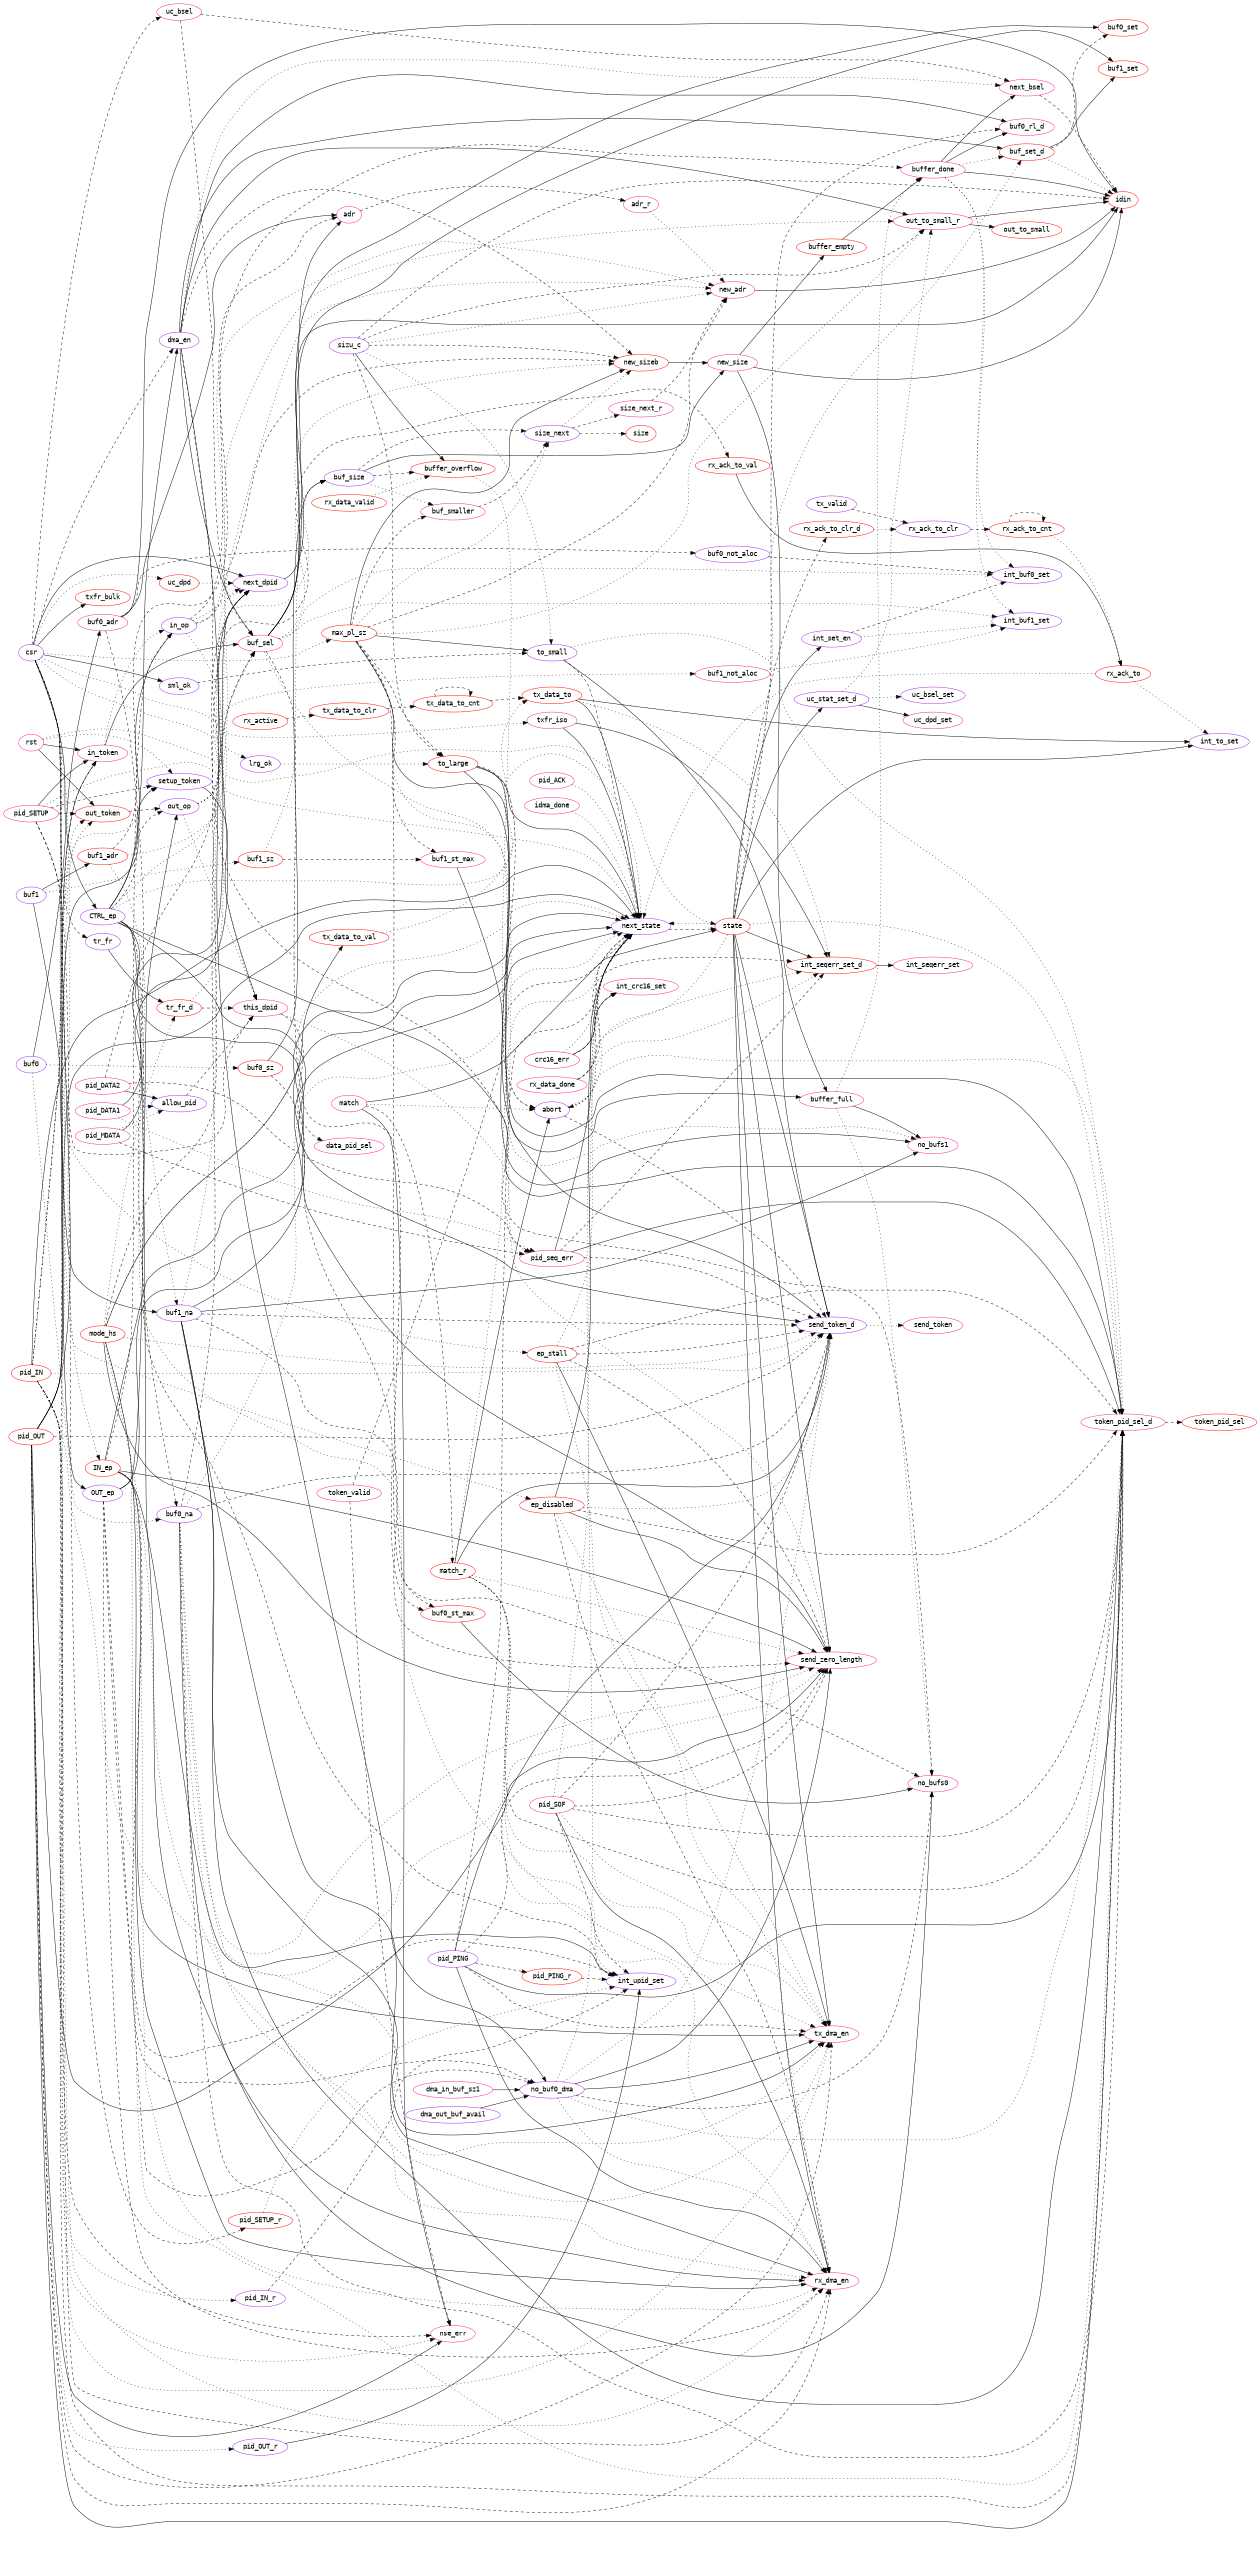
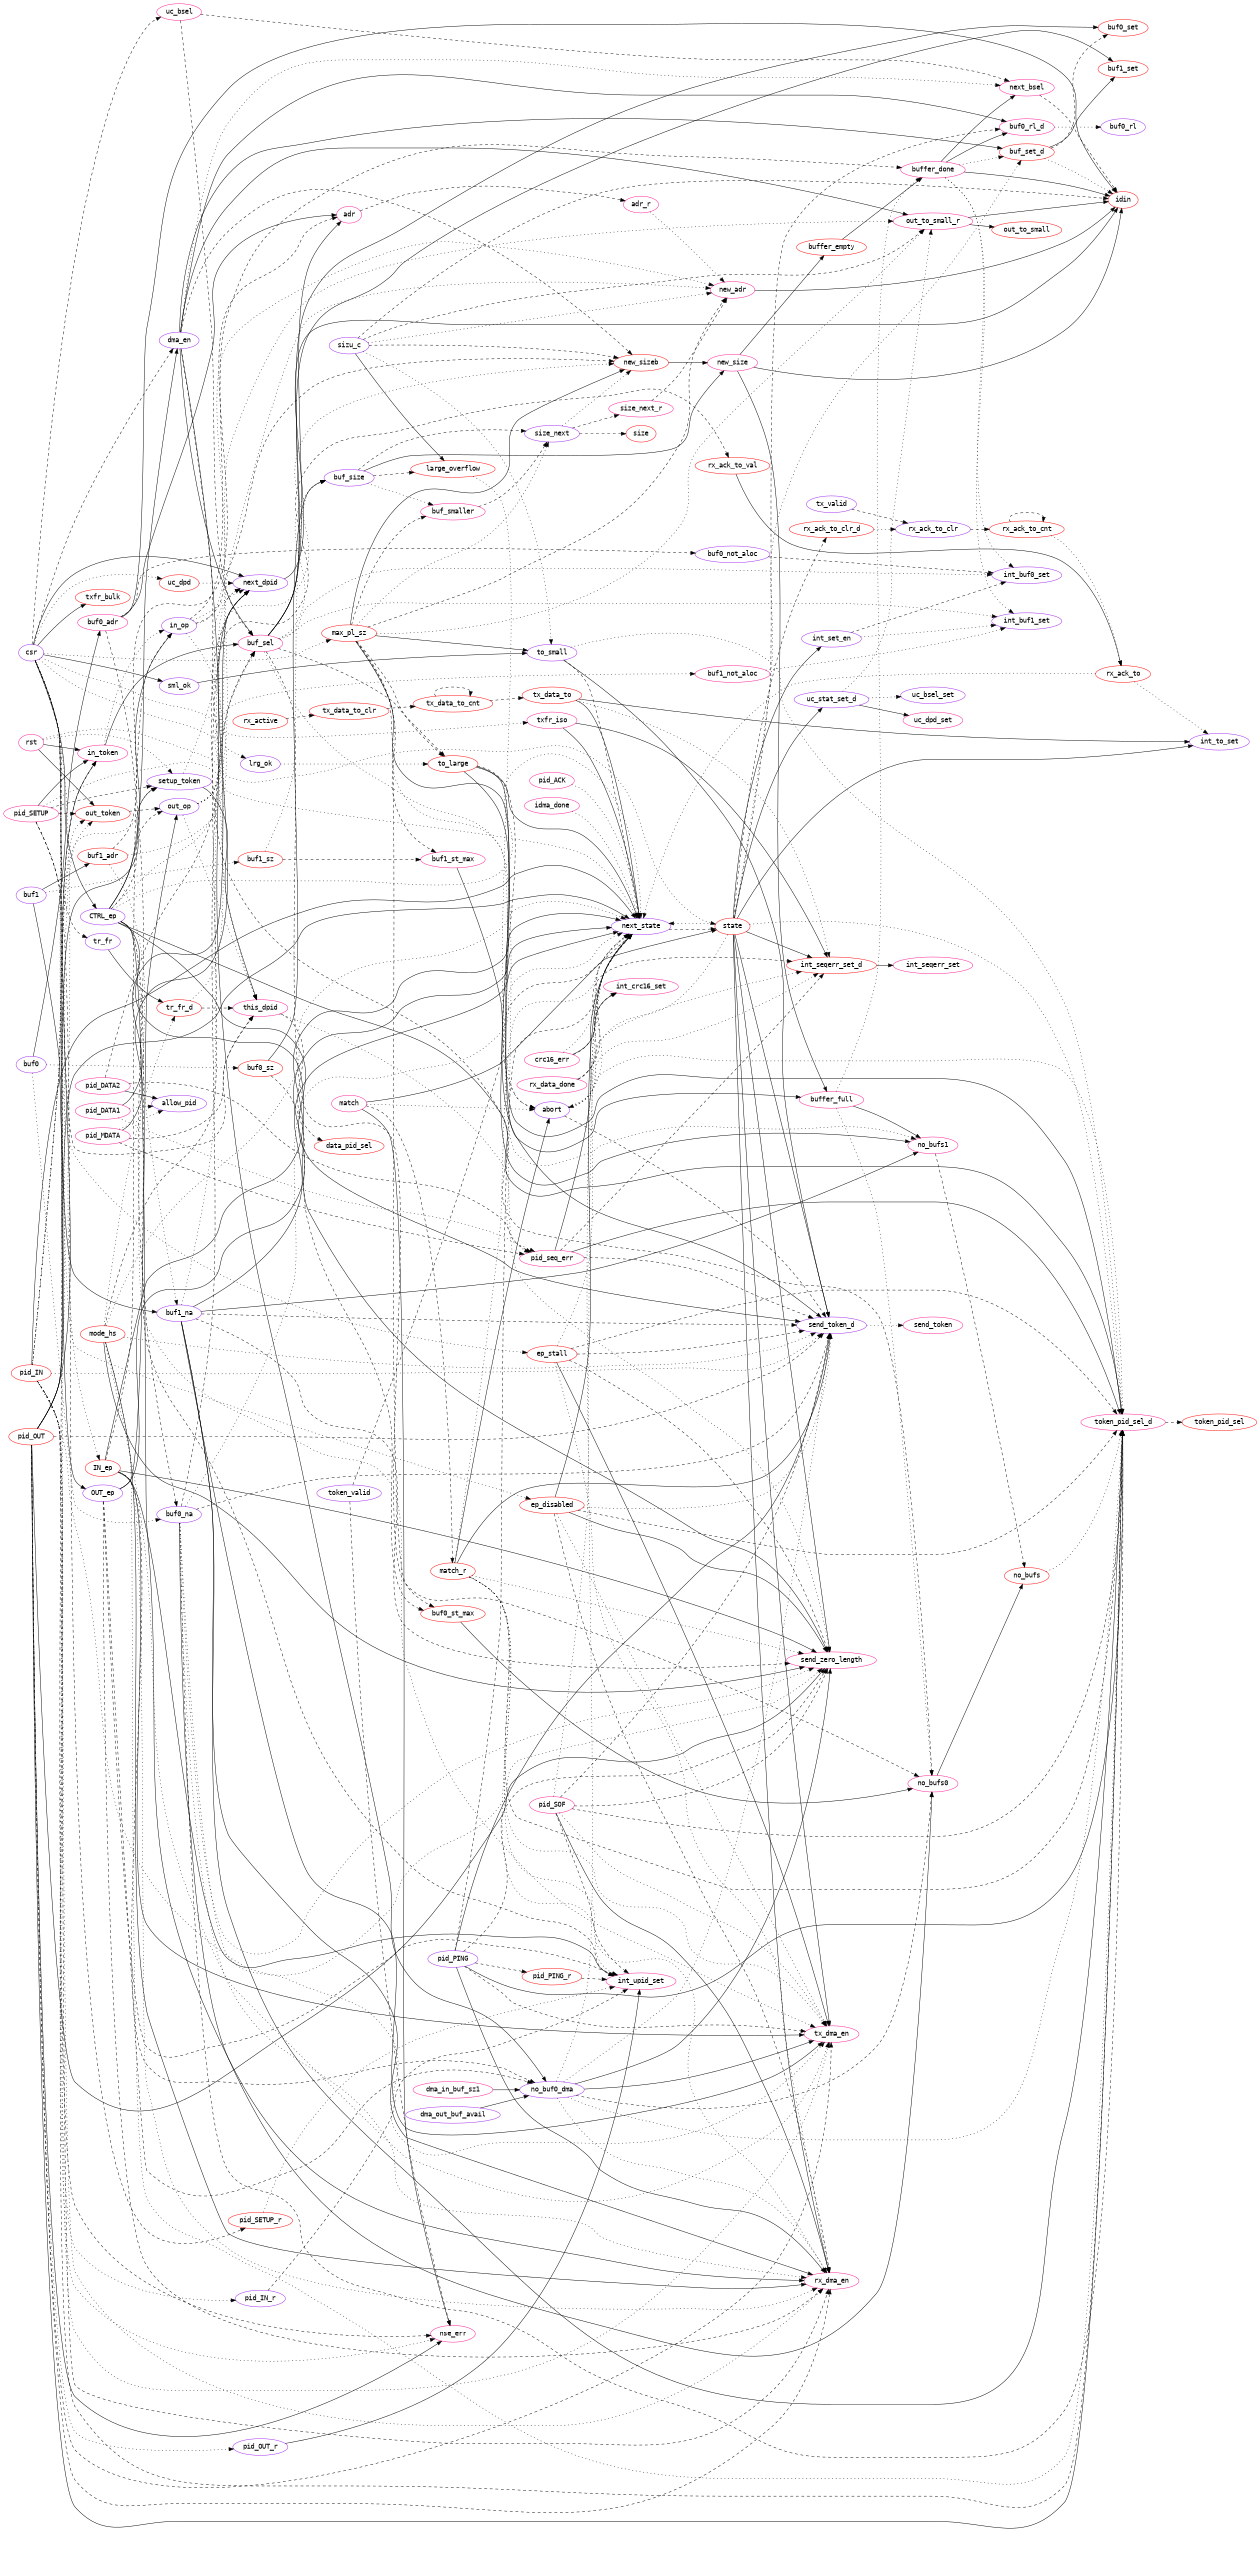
node "buf0_rl": added
node "buffer_overflow": label "buffer_overflow" -> "large_overflow"
node "rx_data_valid": removed
edge "sizu_c" -> "to_large": now "buf_sel" -> "to_large"
edge "sml_ok" -> "to_small": style dashed -> solid
edge "setup_token" -> "next_dpid": added
node "tx_data_to_val": removed
edge "allow_pid" -> "this_dpid": now "pid_MDATA" -> "this_dpid"
node "data_pid_sel": color deeppink -> red
node "token_valid": color deeppink -> purple
node "no_bufs": added
node "int_upid_set": color purple -> deeppink
